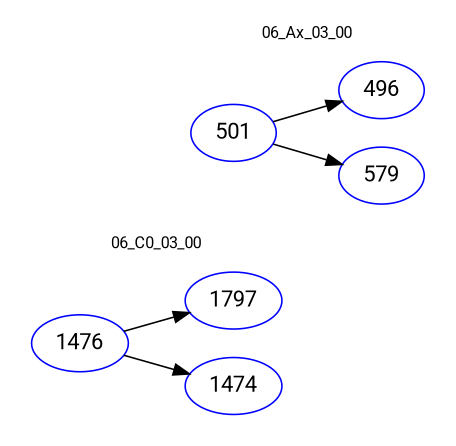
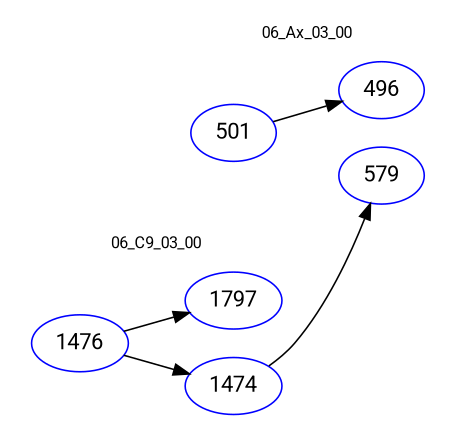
edge "501" -> "579": now "1474" -> "579"
cluster "06_C0_03_00": label "06_C0_03_00" -> "06_C9_03_00"
